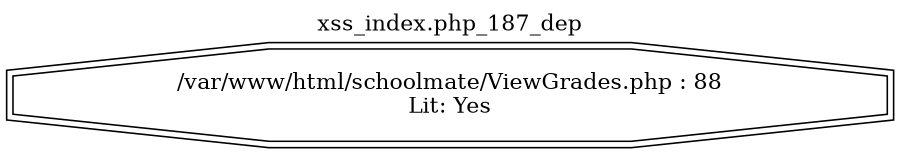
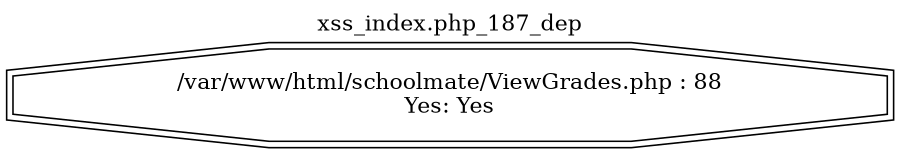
node "/var/www/html/schoolmate/ViewGrades.php : 88 Lit: Yes": label "/var/www/html/schoolmate/ViewGrades.php : 88 Lit: Yes" -> "/var/www/html/schoolmate/ViewGrades.php : 88 Yes: Yes"
